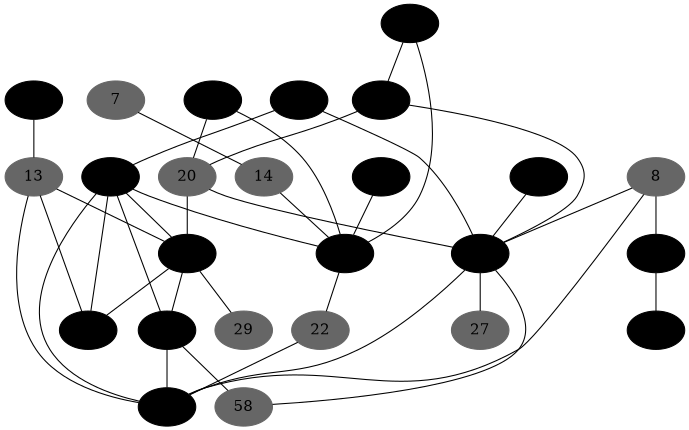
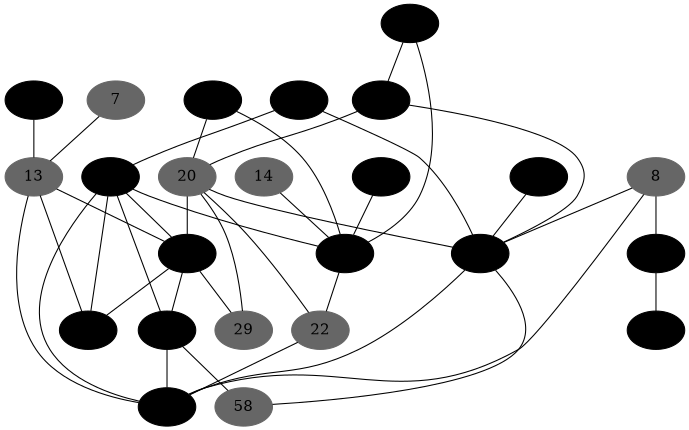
edge "7" -- "14": now "7" -- "13"
edge "20" -- "29": added
edge "20" -- "22": added
node "27": removed
